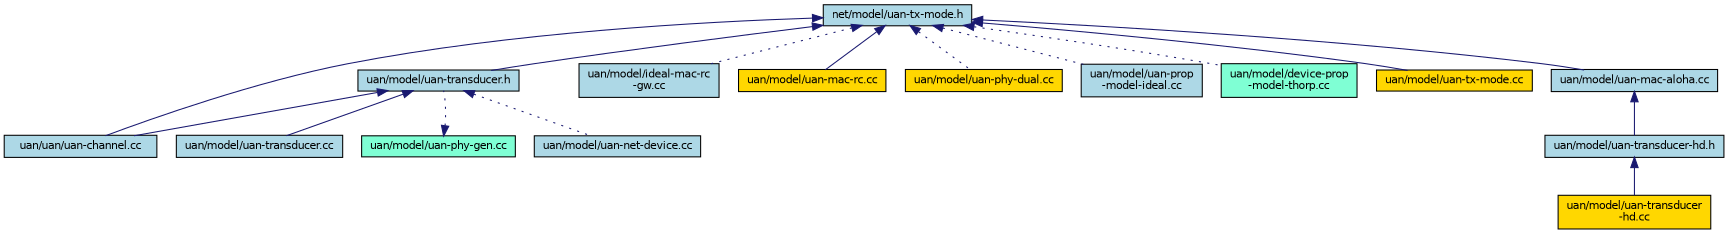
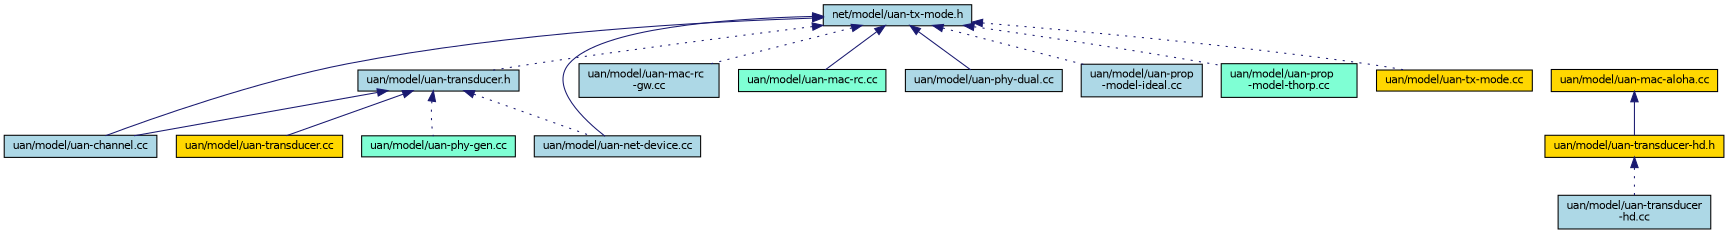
edge "uan/model/uan-mac-aloha.cc" -> "net/model/uan-tx-mode.h": now "uan/model/uan-net-device.cc" -> "net/model/uan-tx-mode.h"
edge "uan/model/uan-tx-mode.cc" -> "net/model/uan-tx-mode.h": style solid -> dotted
edge "uan/model/uan-transducer.h" -> "net/model/uan-tx-mode.h": style solid -> dotted
edge "uan/model/uan-phy-dual.cc" -> "net/model/uan-tx-mode.h": style dotted -> solid
node "uan/model/ideal-mac-rc -gw.cc": label "uan/model/ideal-mac-rc -gw.cc" -> "uan/model/uan-mac-rc -gw.cc"
node "uan/model/uan-mac-rc.cc": fillcolor gold -> aquamarine
node "uan/model/uan-phy-dual.cc": fillcolor gold -> lightblue
node "uan/model/device-prop -model-thorp.cc": label "uan/model/device-prop -model-thorp.cc" -> "uan/model/uan-prop -model-thorp.cc"
node "uan/model/uan-mac-aloha.cc": fillcolor lightblue -> gold
edge "uan/model/uan-transducer.h" -> "uan/model/uan-phy-gen.cc": reversed
node "uan/uan/uan-channel.cc": label "uan/uan/uan-channel.cc" -> "uan/model/uan-channel.cc"
node "uan/model/uan-transducer.cc": fillcolor lightblue -> gold
node "uan/model/uan-transducer-hd.h": fillcolor lightblue -> gold
edge "uan/model/uan-transducer -hd.cc" -> "uan/model/uan-transducer-hd.h": style solid -> dotted
node "uan/model/uan-transducer -hd.cc": fillcolor gold -> lightblue
